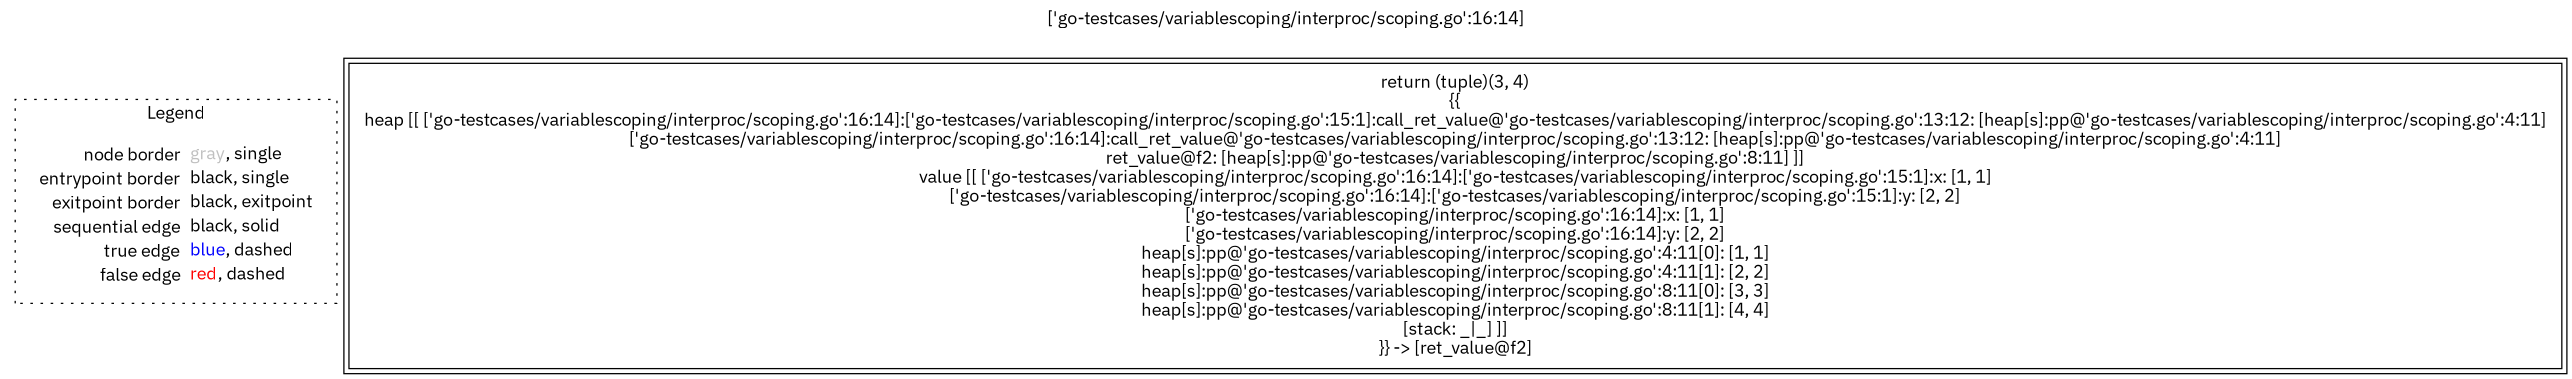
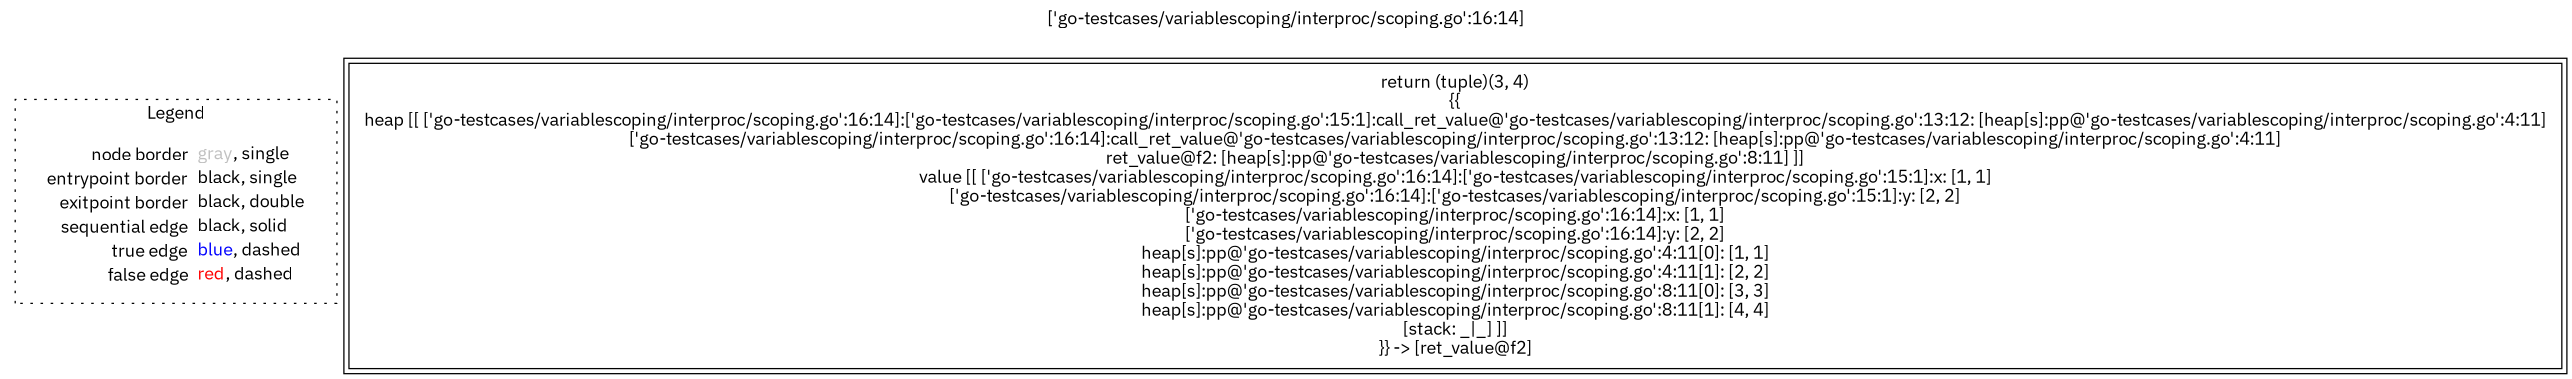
node "node border": text ", exitpoint" -> ", double"
